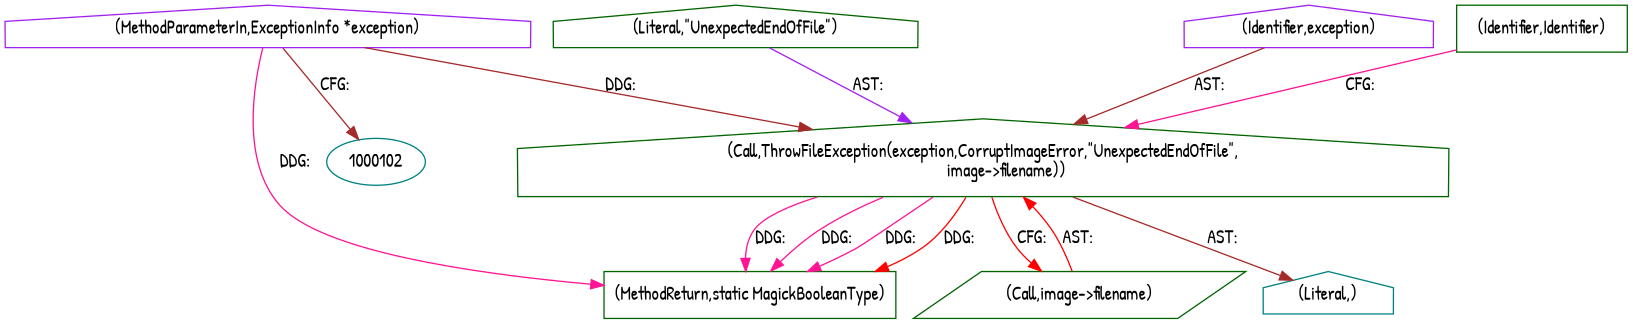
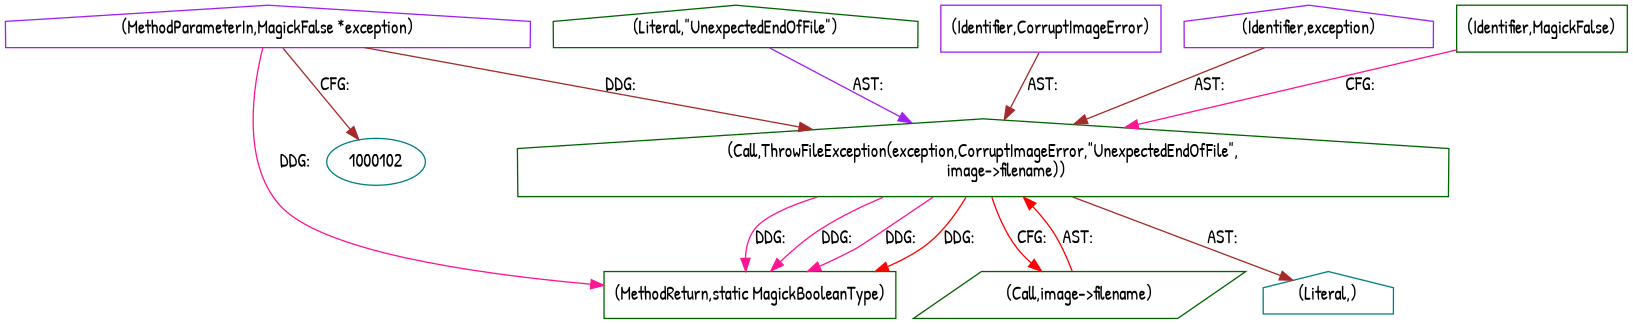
node "(MethodParameterIn,ExceptionInfo *exception)": label "(MethodParameterIn,ExceptionInfo *exception)" -> "(MethodParameterIn,MagickFalse *exception)"
node "(Identifier,CorruptImageError)": added
node "(Identifier,Identifier)": label "(Identifier,Identifier)" -> "(Identifier,MagickFalse)"
